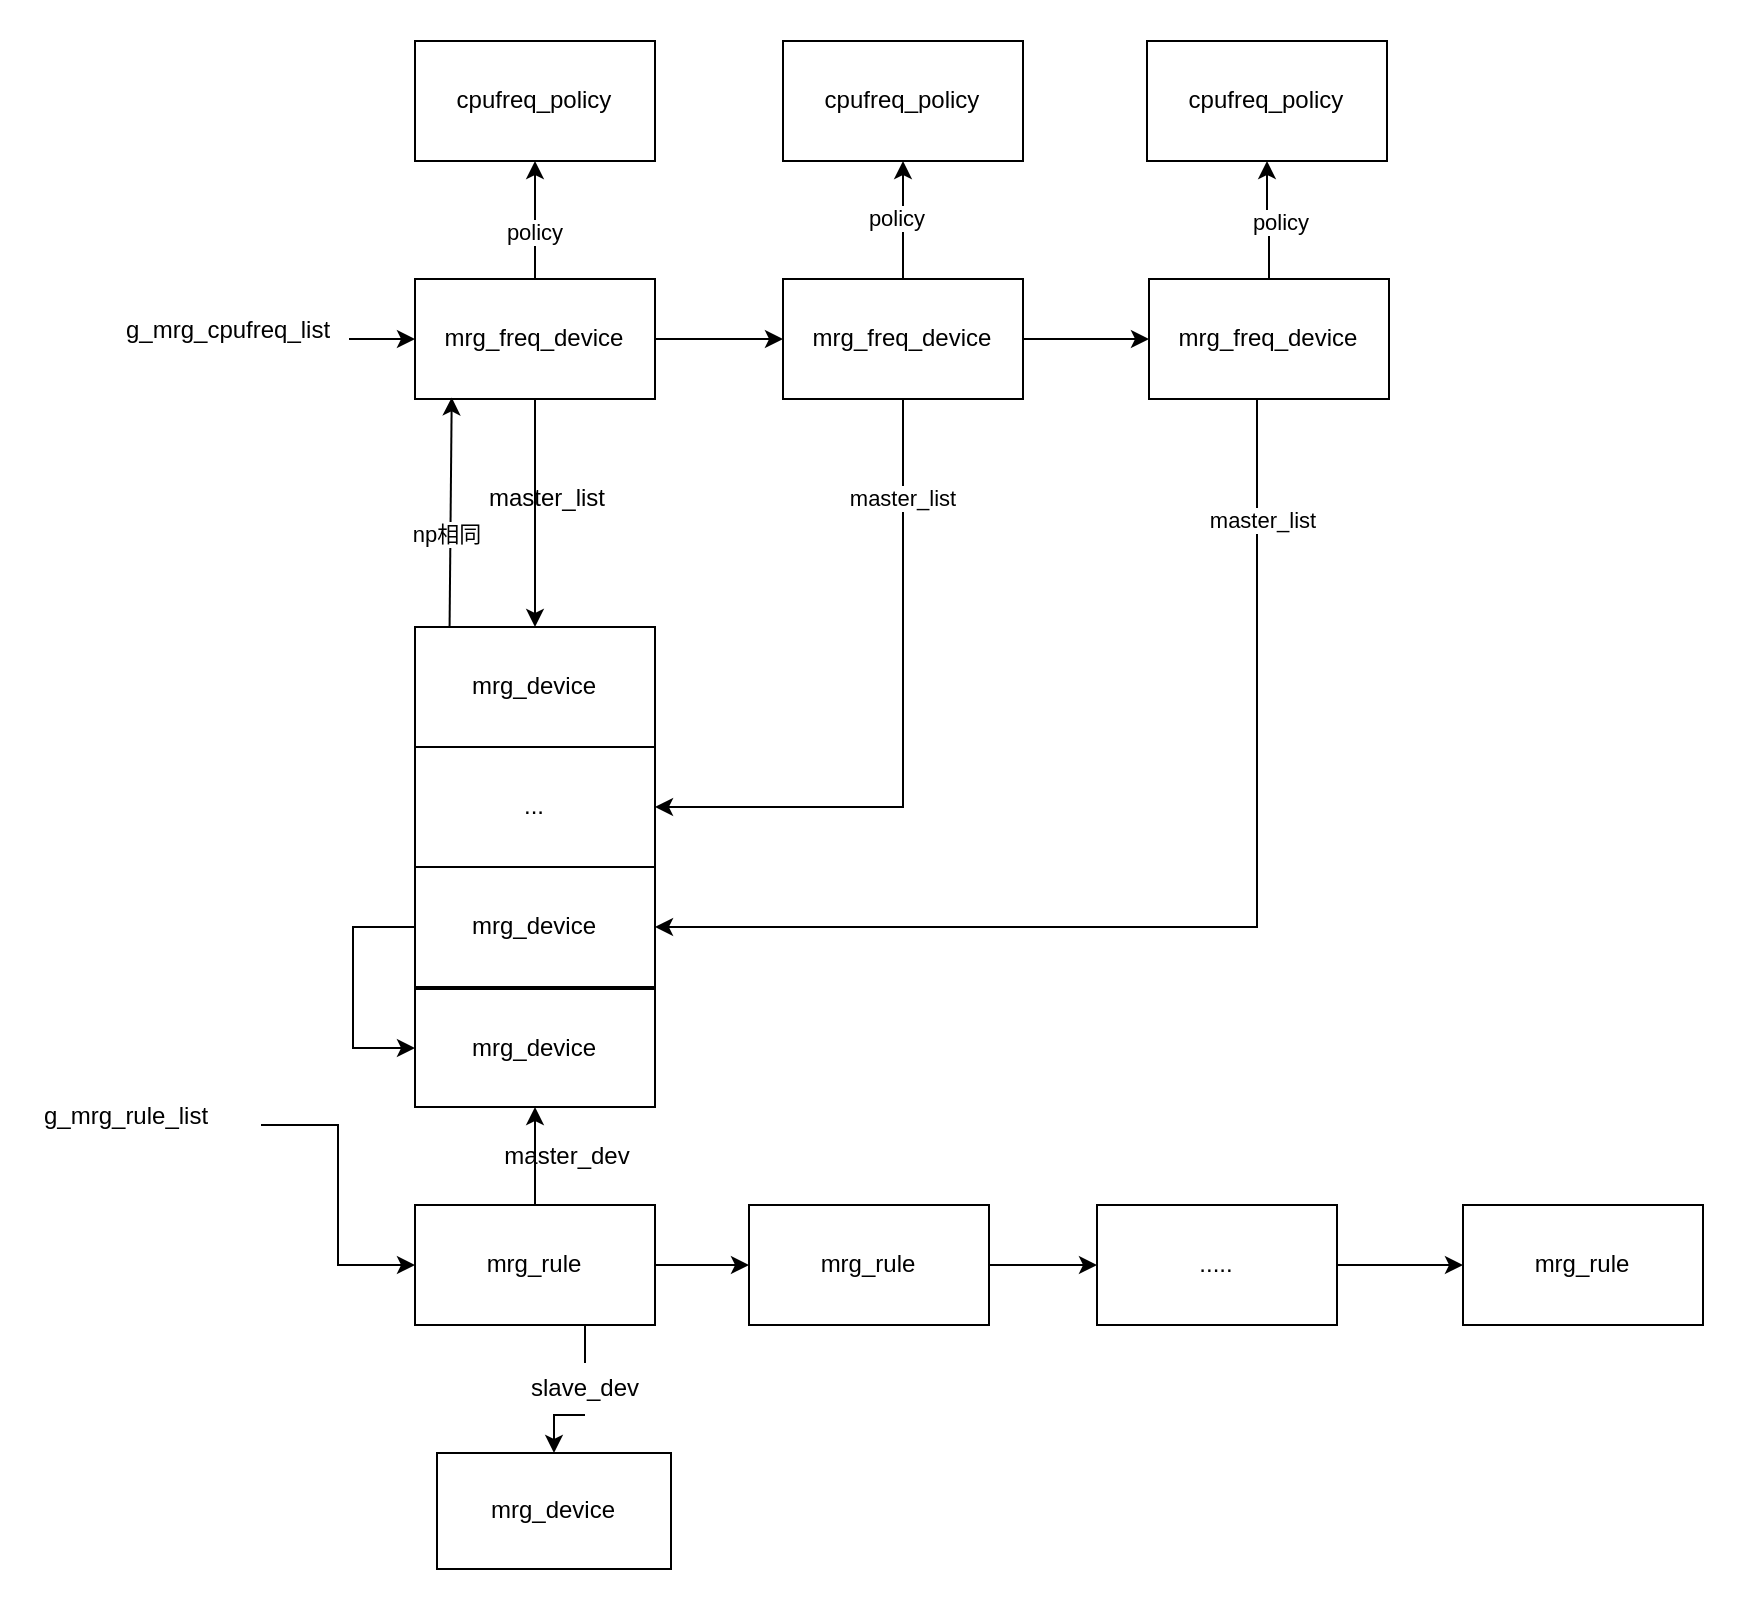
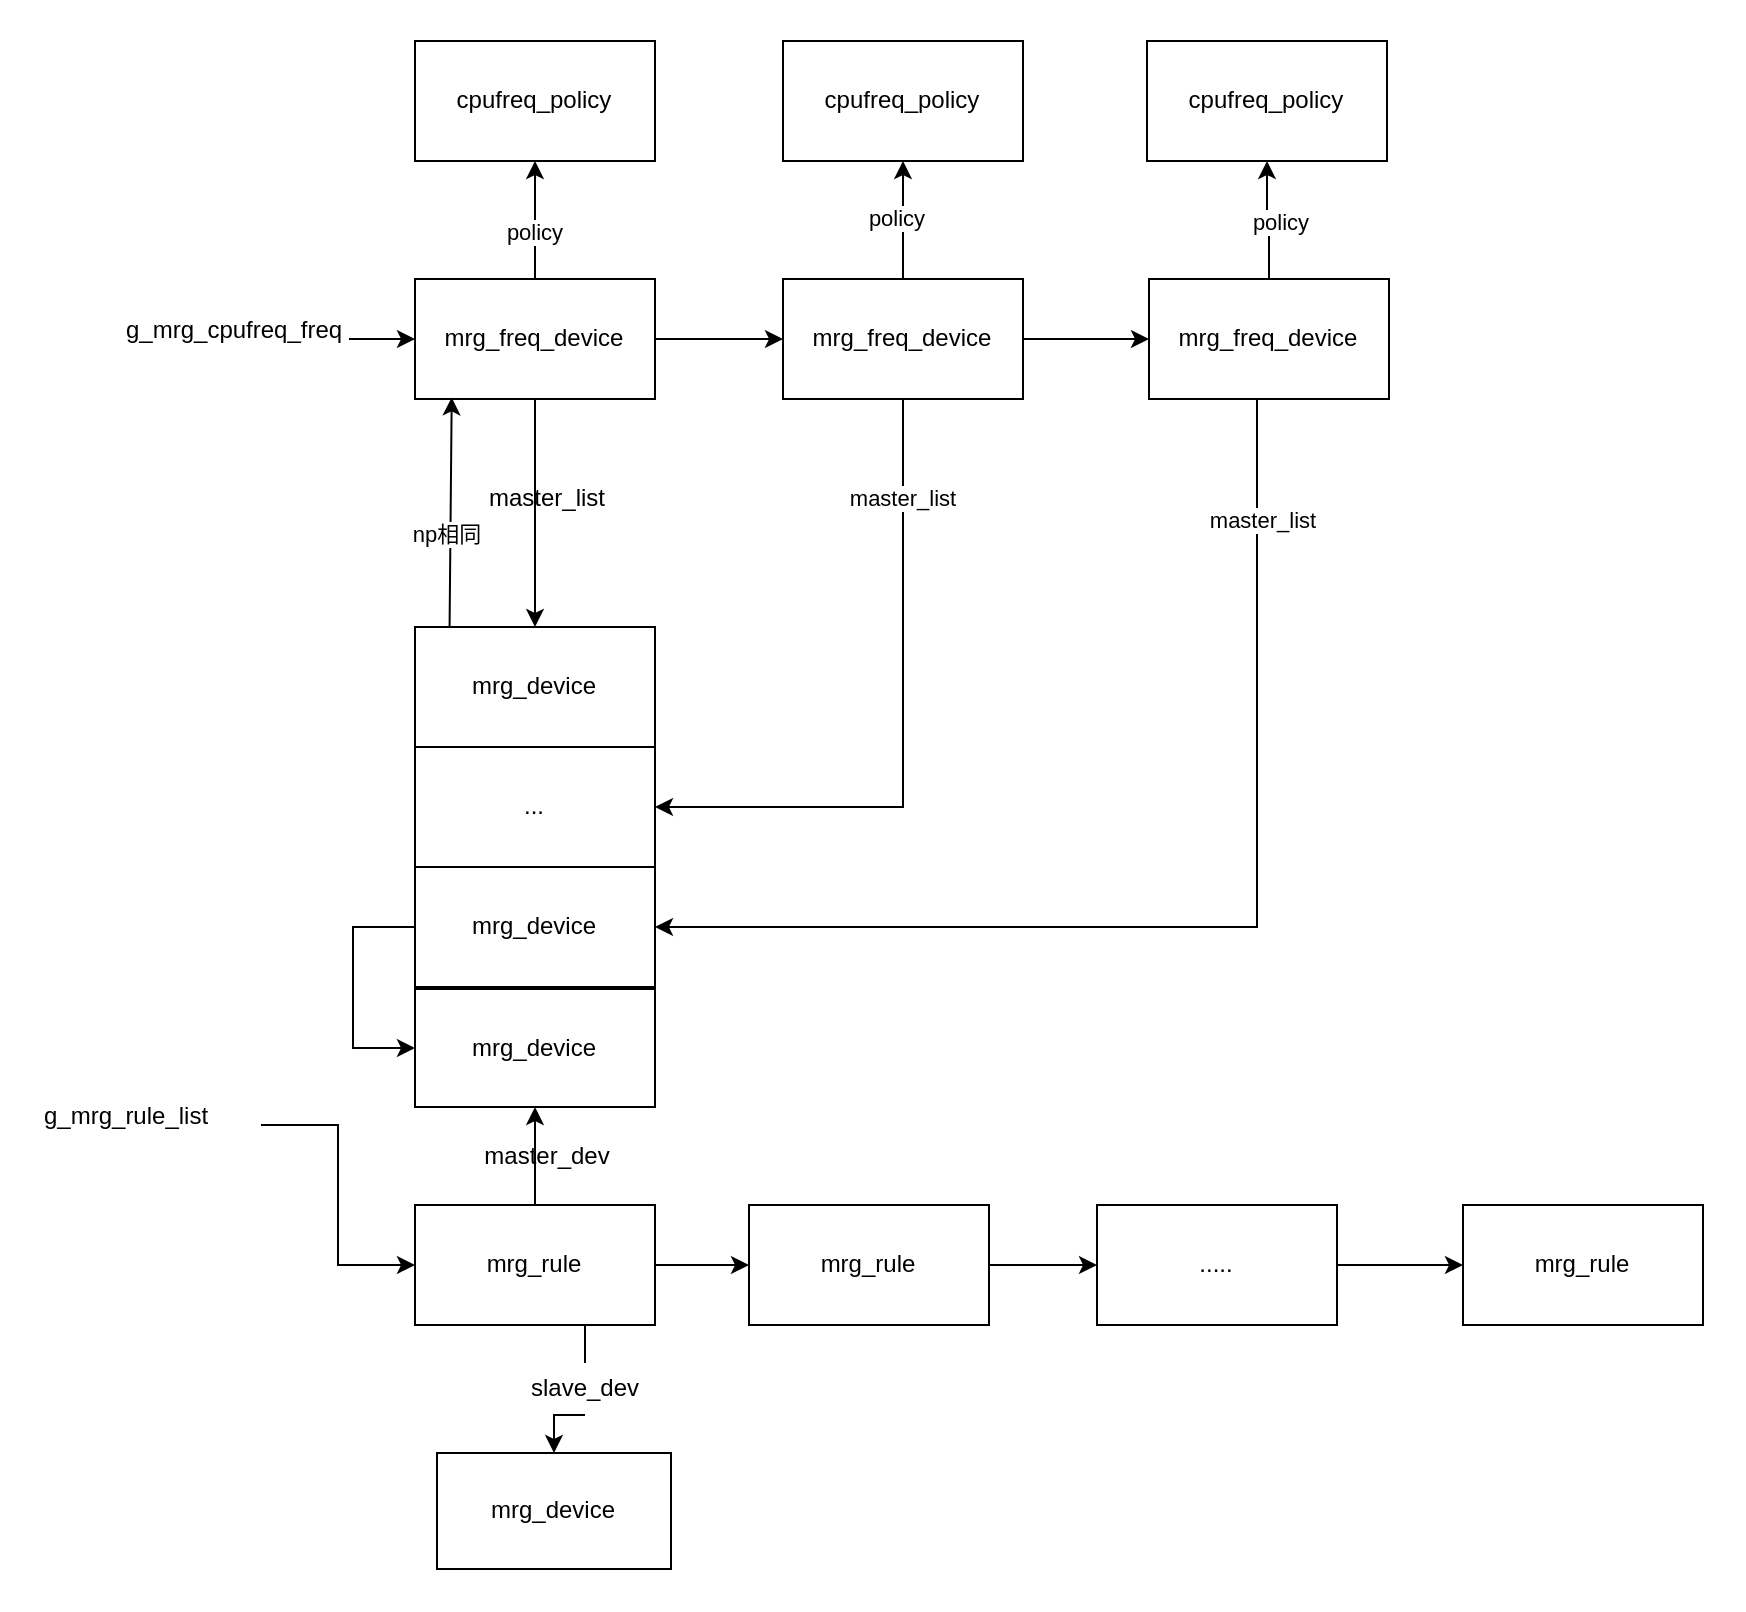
node "g_mrg_cpufreq_list": label "g_mrg_cpufreq_list" -> "g_mrg_cpufreq_freq"
node "master_dev": moved (567, 1157) -> (547, 1157)
